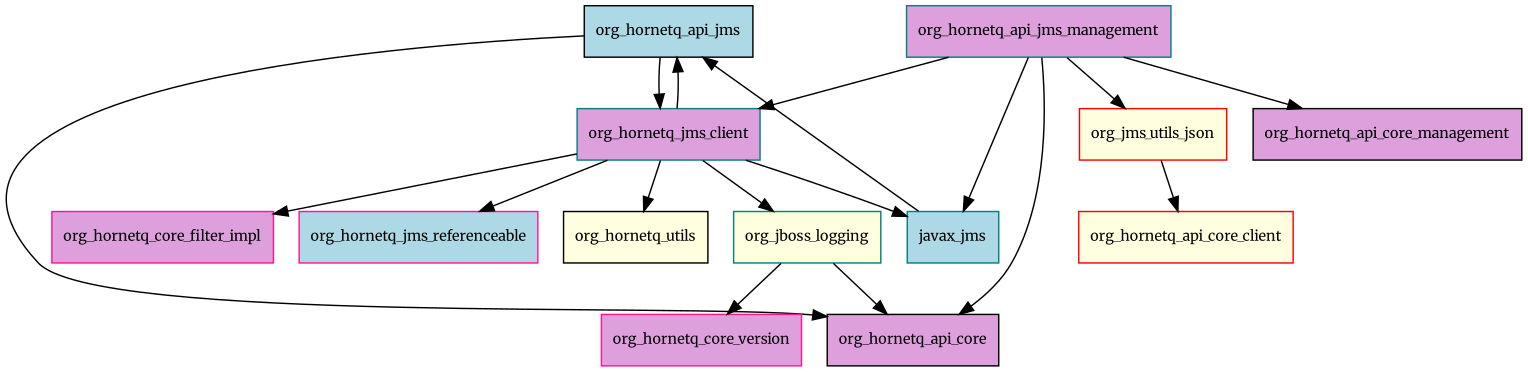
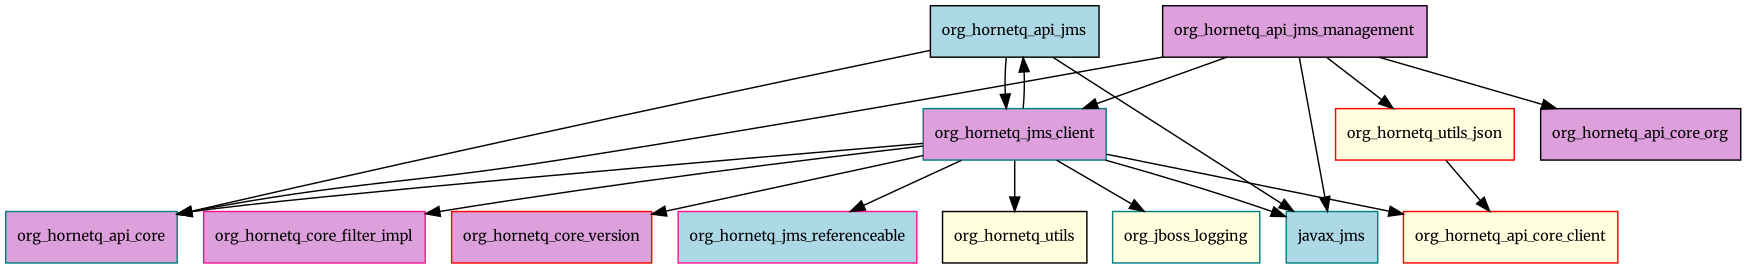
node "org_hornetq_api_jms_management": color teal -> black
node "org_jms_utils_json": label "org_jms_utils_json" -> "org_hornetq_utils_json"
node "org_hornetq_api_core_management": label "org_hornetq_api_core_management" -> "org_hornetq_api_core_org"
edge "javax_jms" -> "org_hornetq_api_jms": reversed
edge "org_hornetq_jms_client" -> "org_hornetq_api_core_client": added
edge "org_jboss_logging" -> "org_hornetq_core_version": now "org_hornetq_jms_client" -> "org_hornetq_core_version"
edge "org_jboss_logging" -> "org_hornetq_api_core": now "org_hornetq_jms_client" -> "org_hornetq_api_core"
node "org_hornetq_core_version": color deeppink -> red
node "org_hornetq_api_core": color black -> teal
